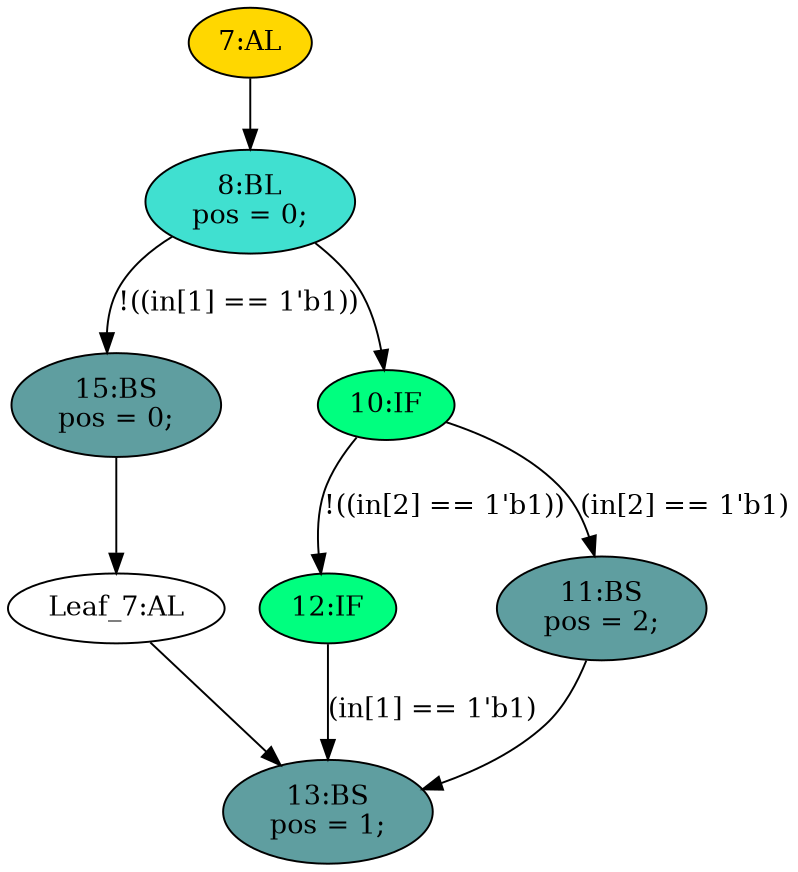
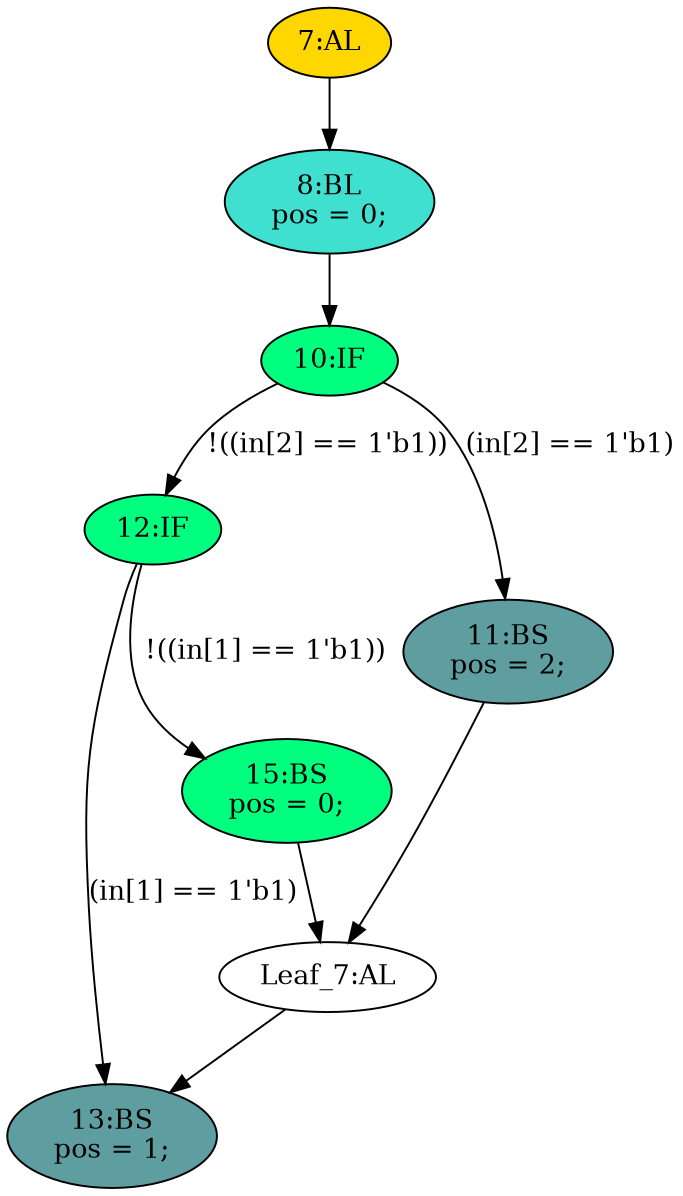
edge "8:BL pos = 0;" -> "15:BS pos = 0;": now "12:IF" -> "15:BS pos = 0;"
node "15:BS pos = 0;": fillcolor cadetblue -> springgreen
edge "11:BS pos = 2;" -> "13:BS pos = 1;": now "11:BS pos = 2;" -> "Leaf_7:AL"
